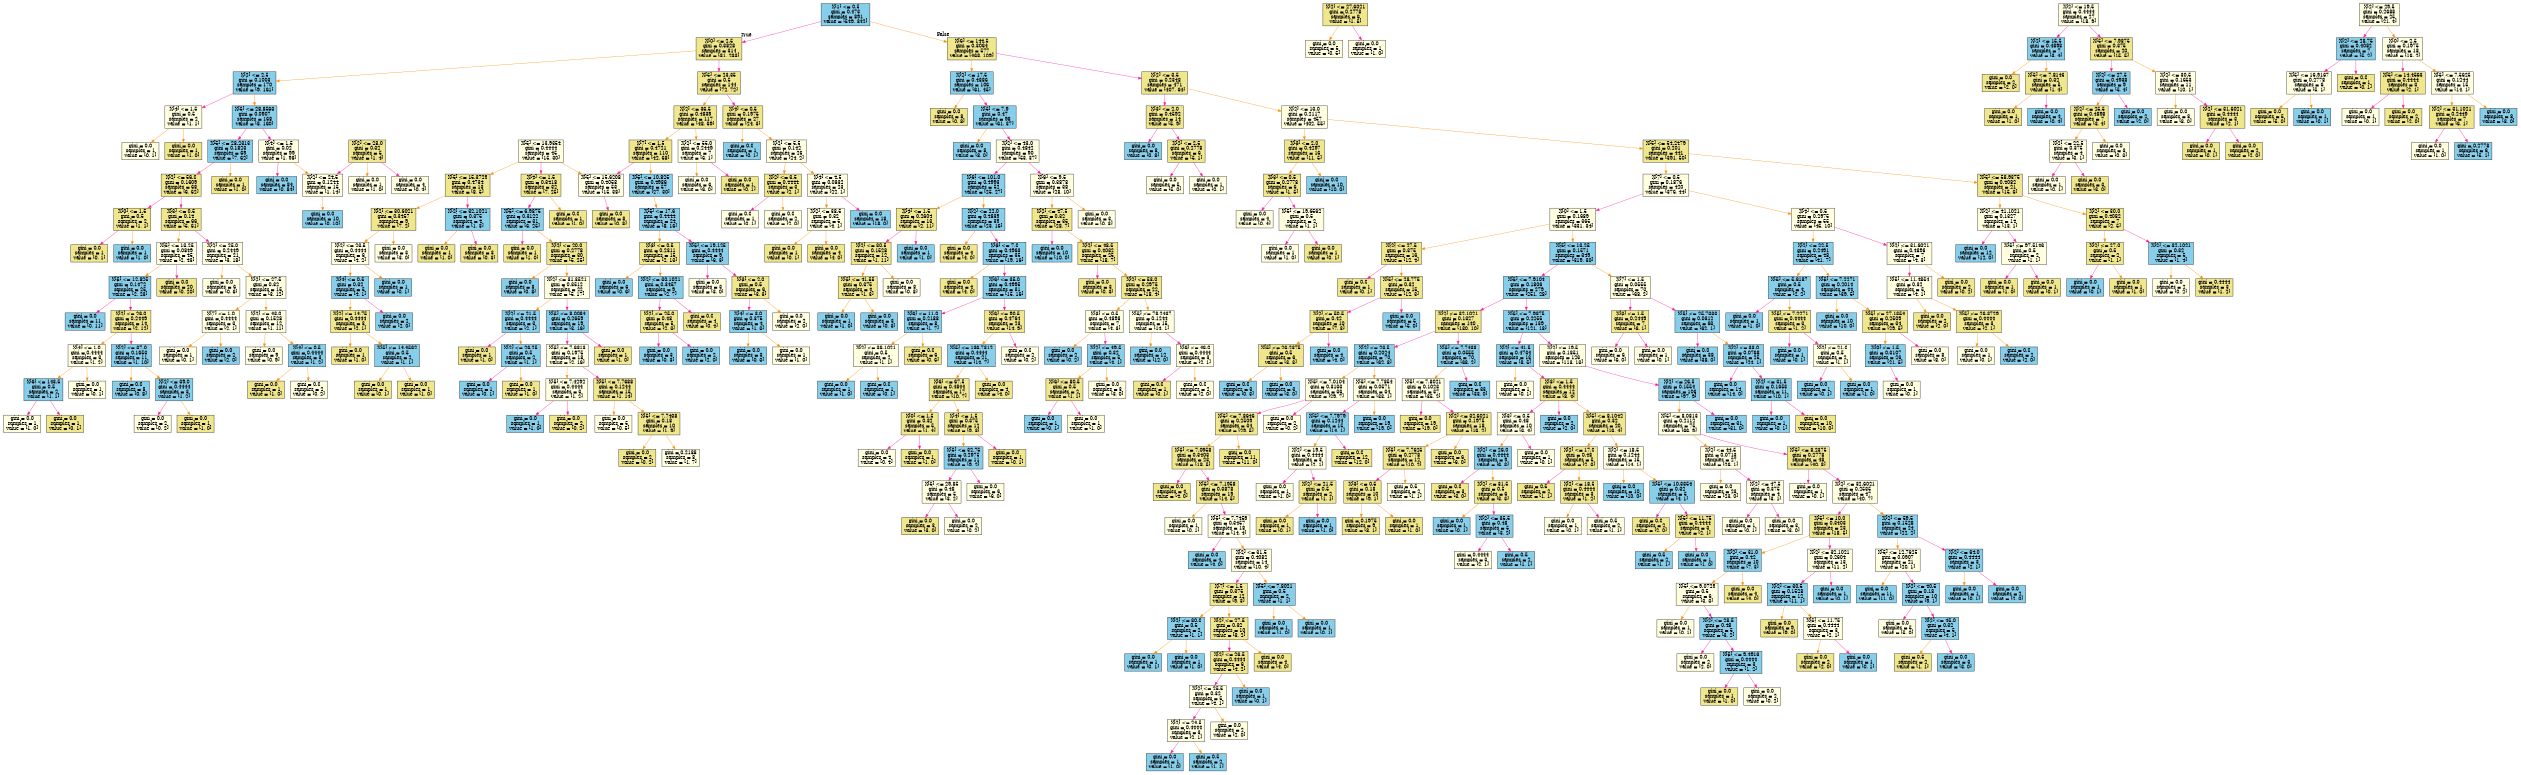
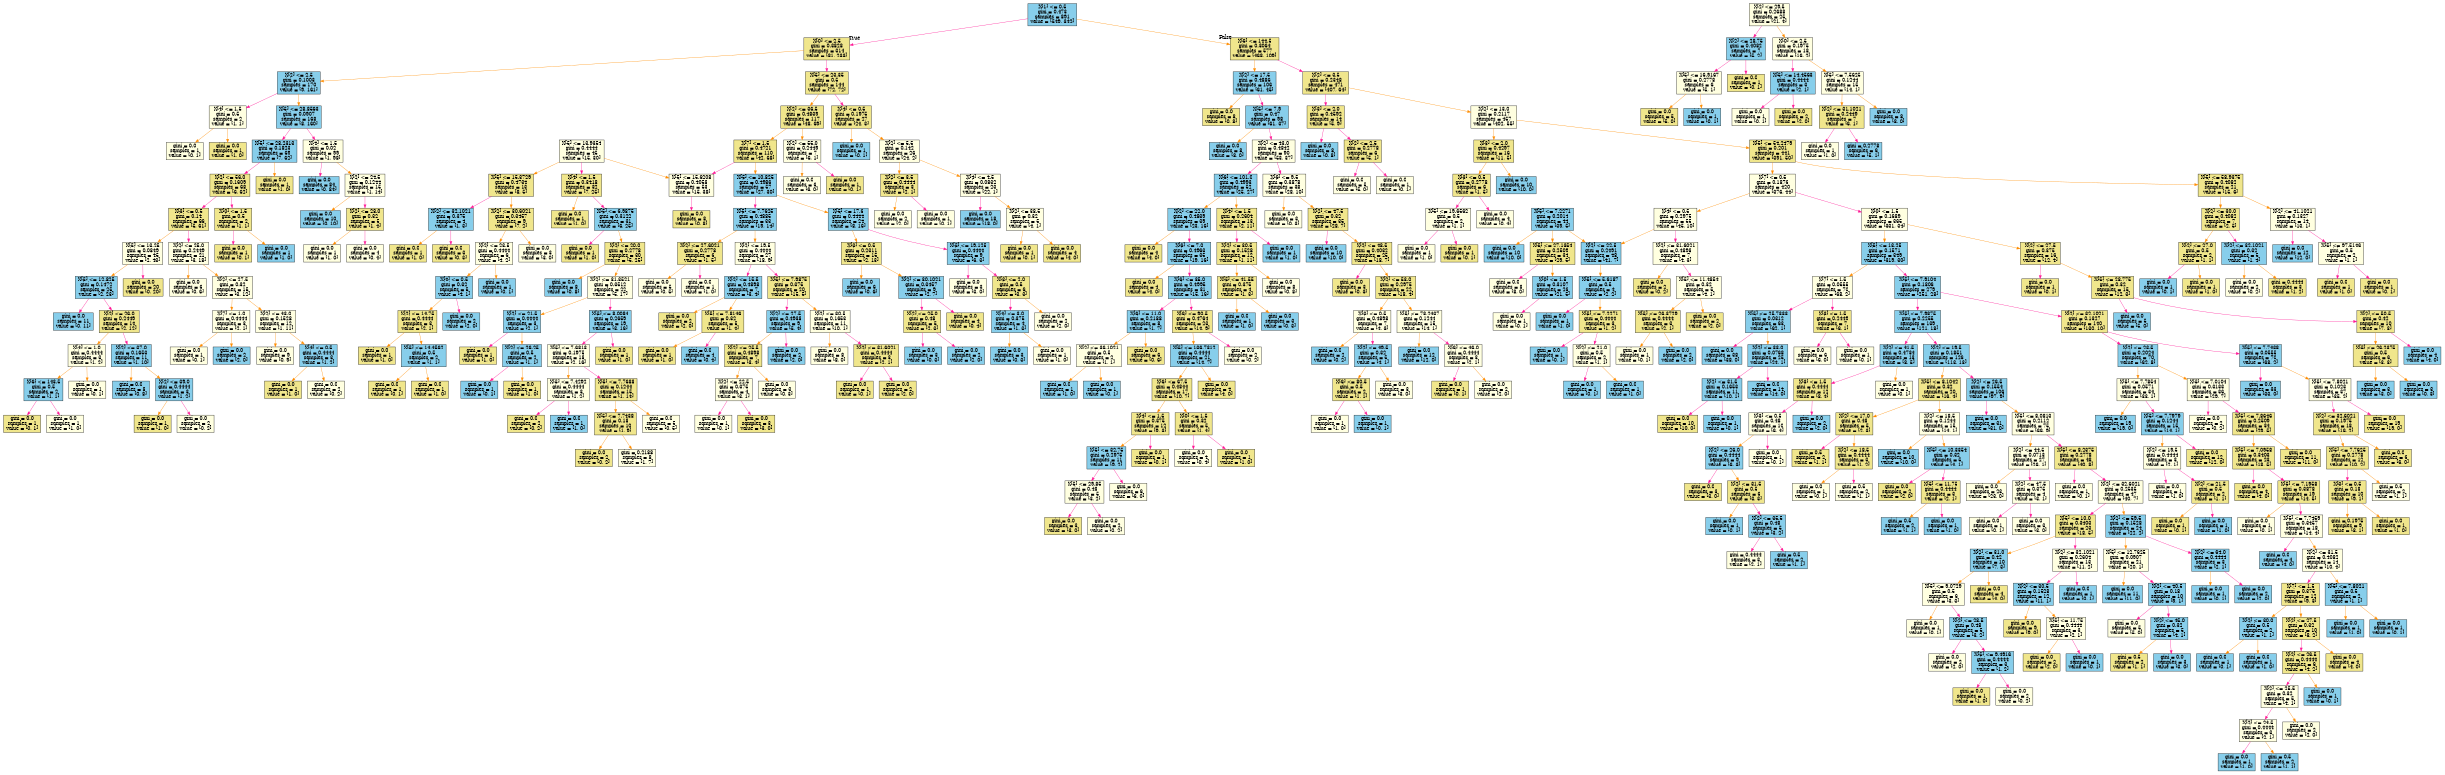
node "X[5] <= 14.4563 gini = 0.4444 samples = 3 value = [2, 1]": fillcolor khaki -> skyblue
edge "X[2] <= 28.0 gini = 0.32 samples = 5 value = [1, 4]" -> "X[2] <= 24.5 gini = 0.1244 samples = 15 value = [1, 14]": reversed
node "X[5] <= 7.7625 gini = 0.4885 samples = 33 value = [19, 14]": added
edge "X[2] <= 22.5 gini = 0.2491 samples = 48 value = [41, 7]" -> "X[5] <= 7.2271 gini = 0.2014 samples = 44 value = [39, 5]": reversed
node "X[2] <= 19.5 gini = 0.1851 samples = 126 value = [113, 13]": fillcolor lightyellow -> skyblue
edge "X[3] <= 1.5 gini = 0.4444 samples = 12 value = [8, 4]" -> "X[5] <= 8.1042 gini = 0.32 samples = 20 value = [16, 4]": now "X[2] <= 19.5 gini = 0.1851 samples = 126 value = [113, 13]" -> "X[5] <= 8.1042 gini = 0.32 samples = 20 value = [16, 4]"
